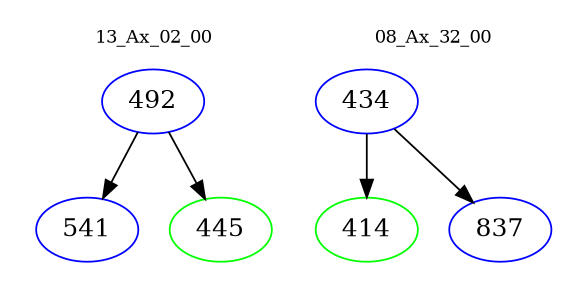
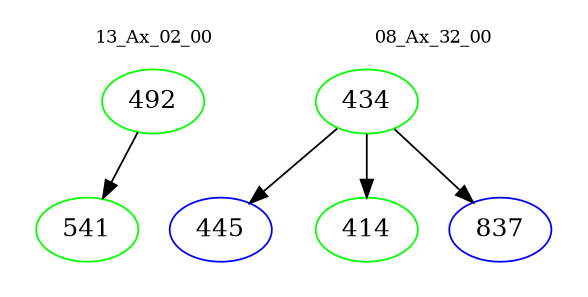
node "492": color blue -> green
node "434": color blue -> green
edge "492" -> "445": now "434" -> "445"
node "541": color blue -> green
node "445": color green -> blue
